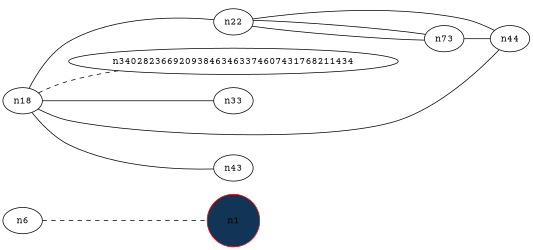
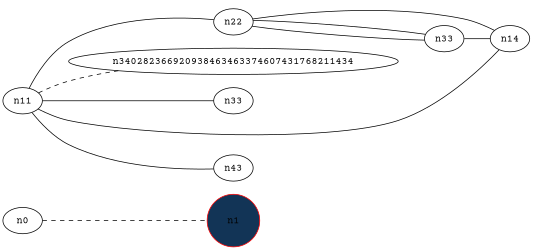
node "n73": label "n73" -> "n33"
node "n44": label "n44" -> "n14"
node "n18": label "n18" -> "n11"
node "n6": label "n6" -> "n0"
